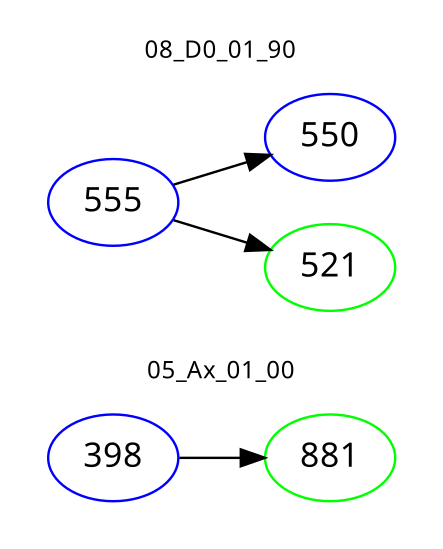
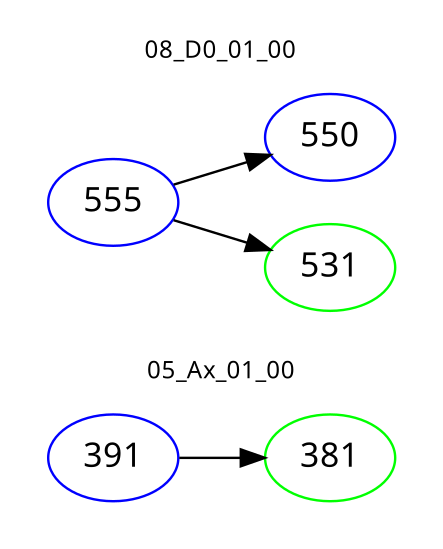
cluster "08_D0_01_90": label "08_D0_01_90" -> "08_D0_01_00"
node "521": label "521" -> "531"
node "398": label "398" -> "391"
node "881": label "881" -> "381"
